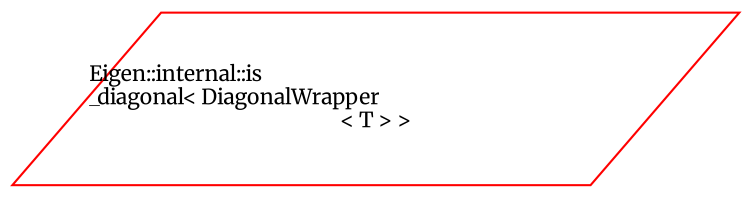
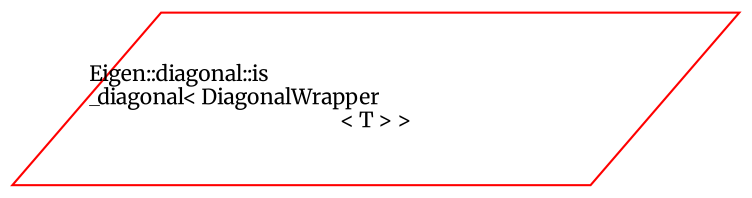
node "Eigen::internal::is _diagonal< DiagonalWrapper < T > >": label "Eigen::internal::is _diagonal< DiagonalWrapper < T > >" -> "Eigen::diagonal::is _diagonal< DiagonalWrapper < T > >"
